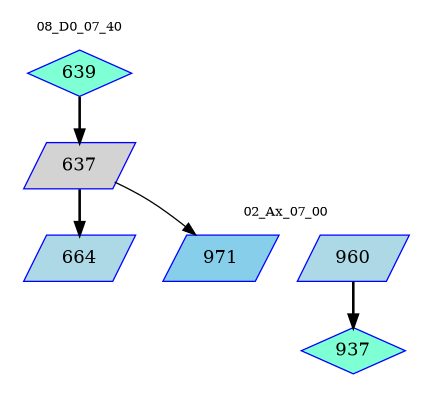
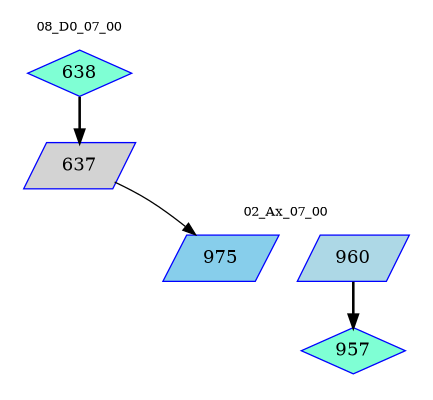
cluster "08_D0_07_40": label "08_D0_07_40" -> "08_D0_07_00"
node "639": label "639" -> "638"
node "664": removed
node "971": label "971" -> "975"
node "937": label "937" -> "957"
